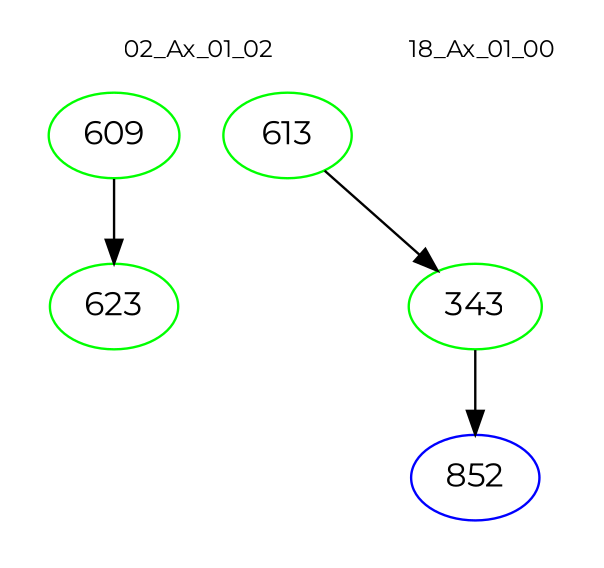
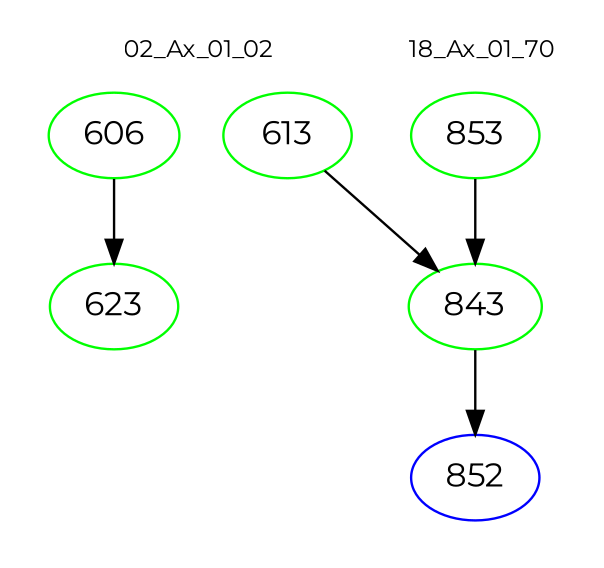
cluster "18_Ax_01_00": label "18_Ax_01_00" -> "18_Ax_01_70"
node "609": label "609" -> "606"
node "853": added
node "343": label "343" -> "843"
